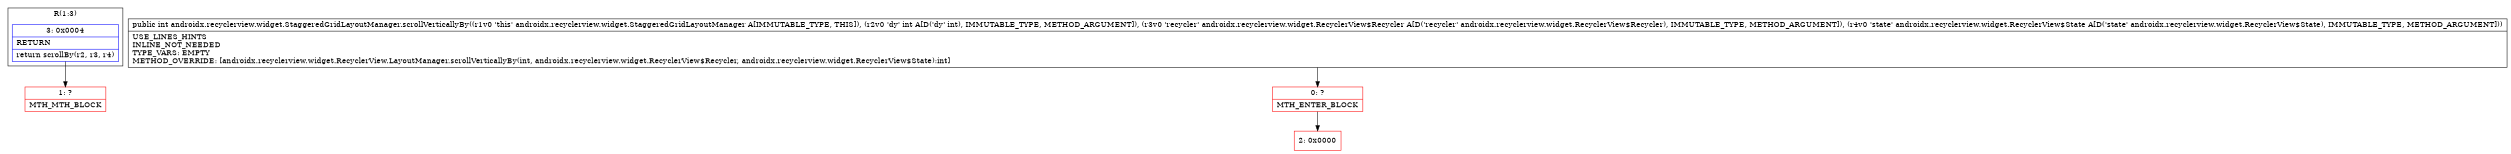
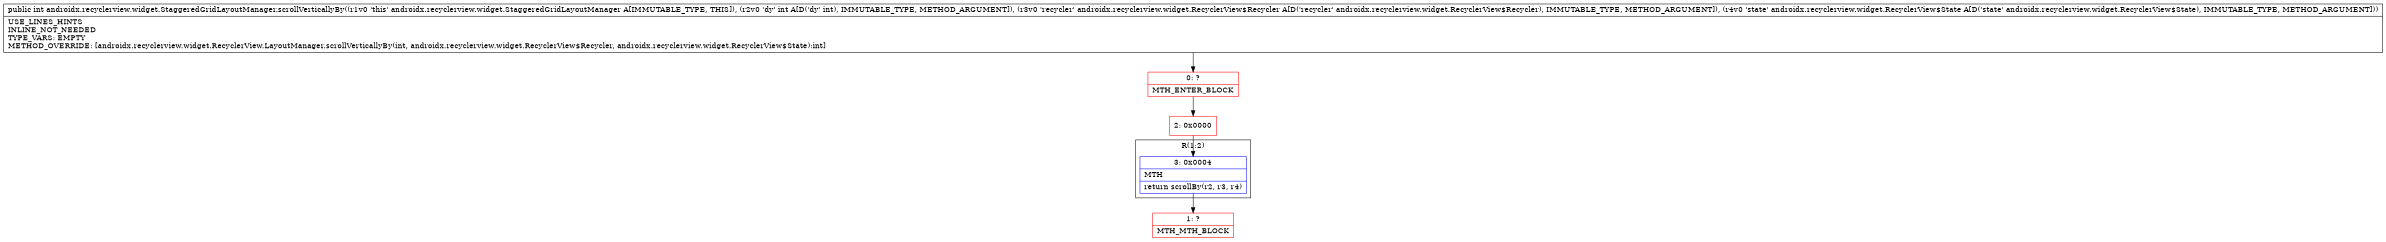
cluster "R(1:3)": label "R(1:3)" -> "R(1:2)"
node "3: 0x0004": text "RETURN" -> "MTH"
edge "2: 0x0000" -> "3: 0x0004": added
